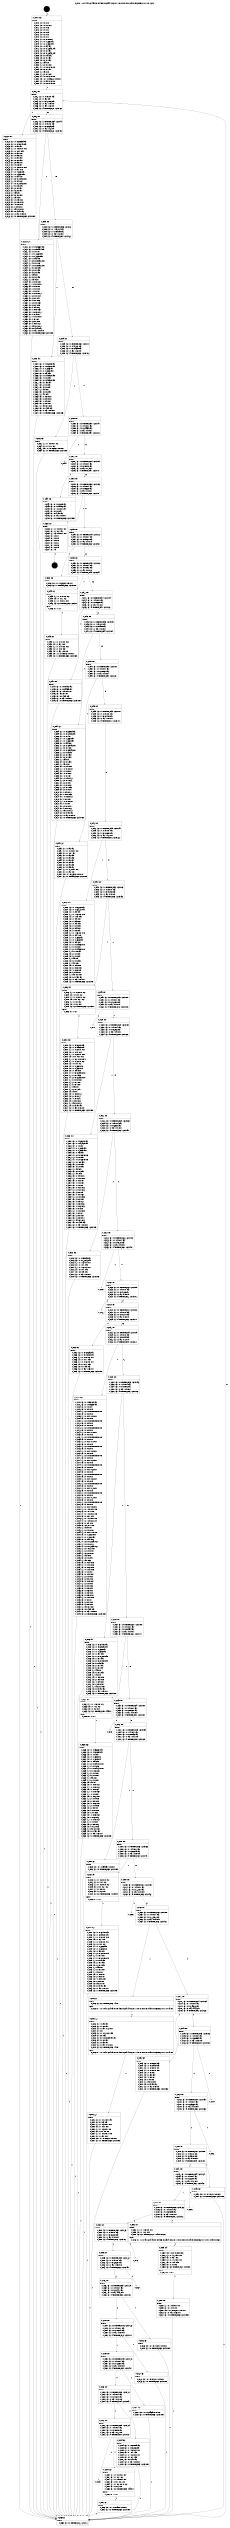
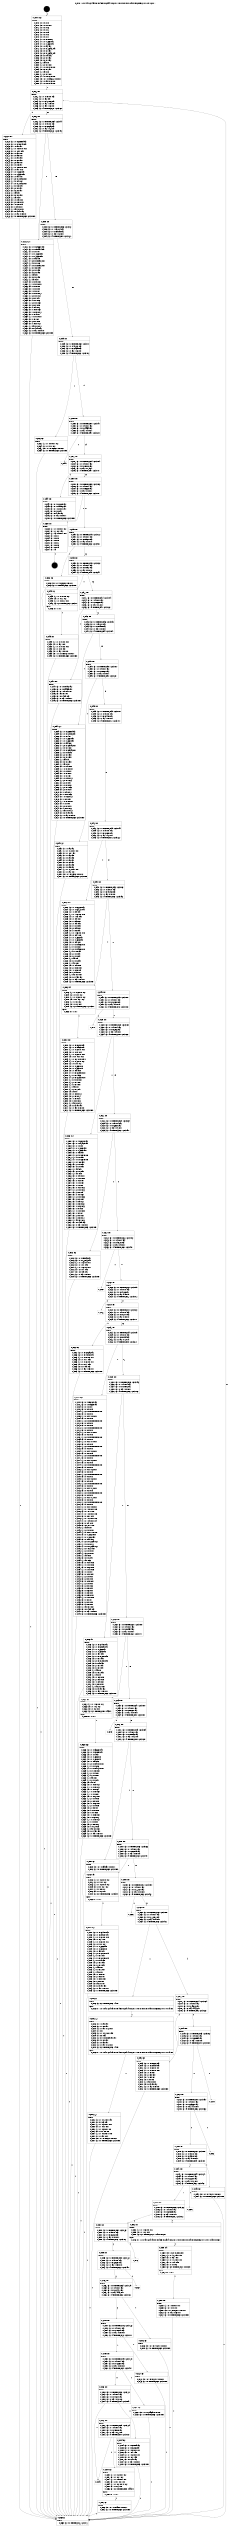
node "0x40221b [91]": removed
edge "0x401ca8 [28]" -> "0x401cc4 [28]": now "0x401ca8 [28]" -> "0x401ce0"
